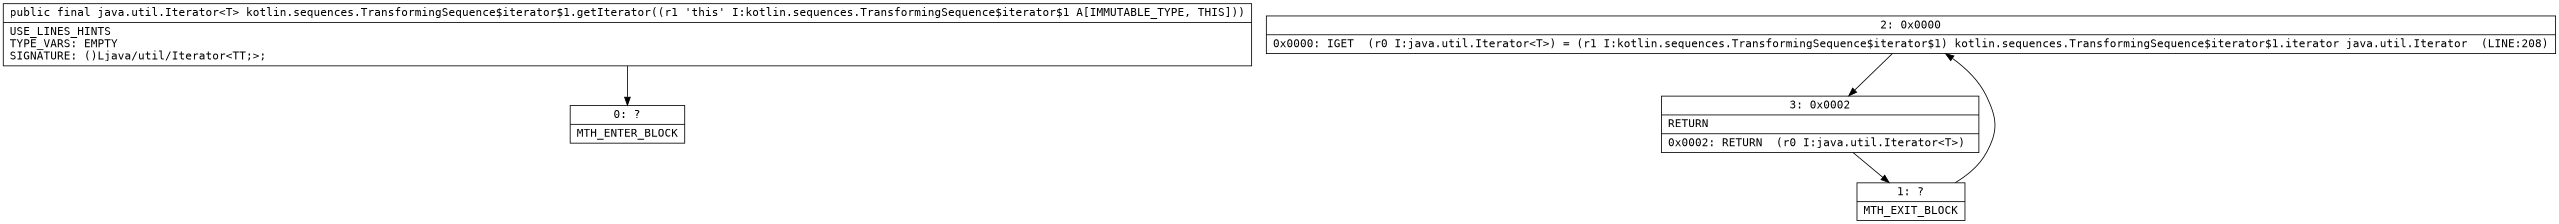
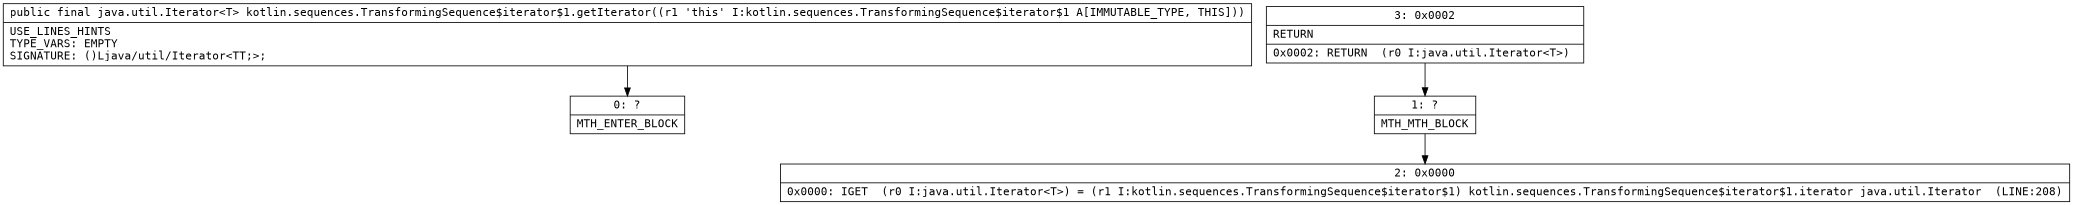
edge "2: 0x0000" -> "3: 0x0002": removed
node "1: ?": text "MTH_EXIT_BLOCK" -> "MTH_MTH_BLOCK"
